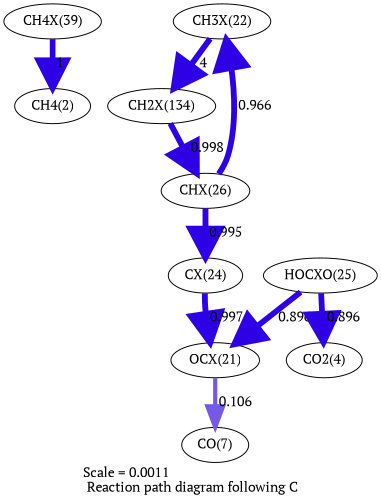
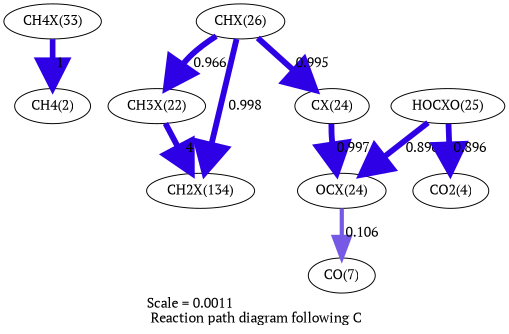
node "CH4X(39)": label "CH4X(39)" -> "CH4X(33)"
edge "CH2X(134)" -> "CHX(26)": reversed
node "OCX(21)": label "OCX(21)" -> "OCX(24)"
